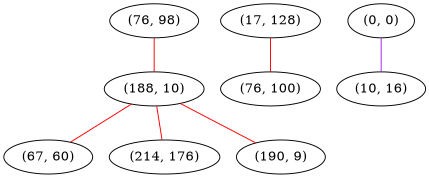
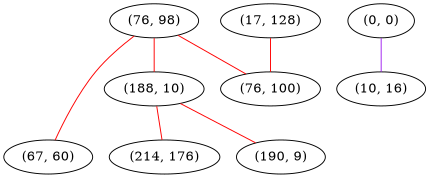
edge "(76, 98)" -- "(76, 100)": added
edge "(188, 10)" -- "(67, 60)": now "(76, 98)" -- "(67, 60)"
